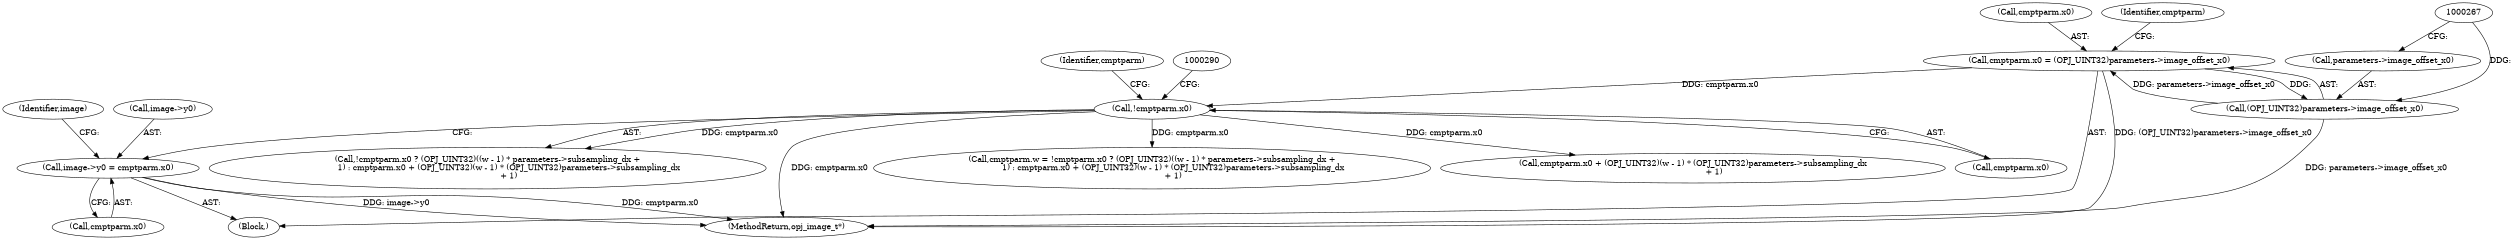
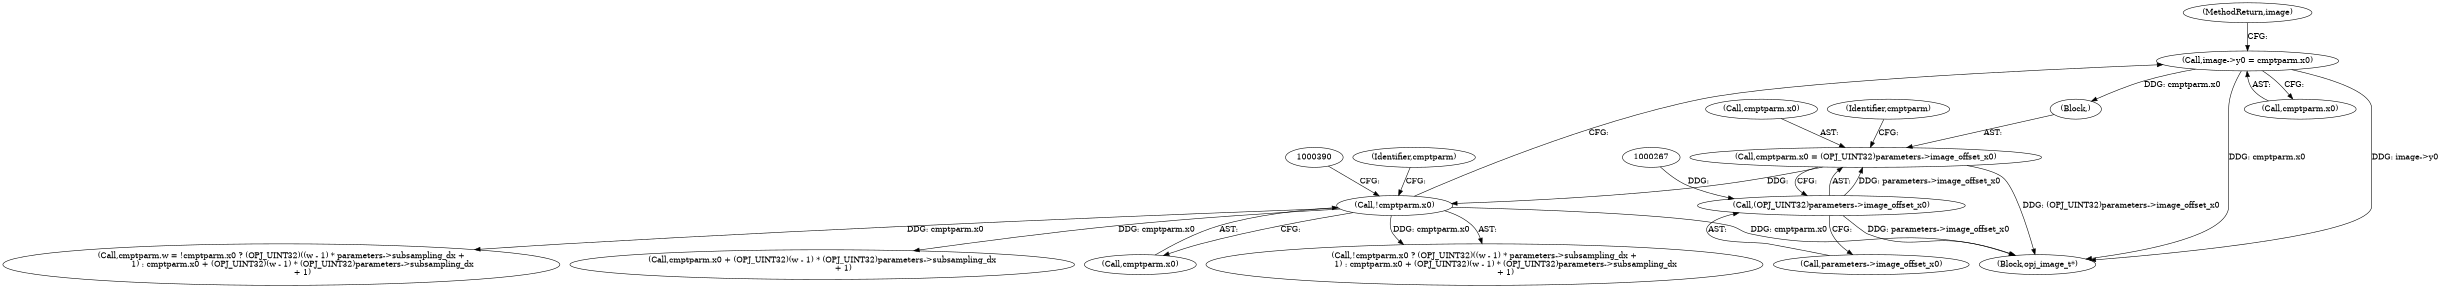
edge "1000267" -> "(Call,parameters->image_offset_x0)": now "(Call,(OPJ_UINT32)parameters->image_offset_x0)" -> "(Call,parameters->image_offset_x0)"
node "1000290": label "1000290" -> "1000390"
edge "(Call,cmptparm.x0 = (OPJ_UINT32)parameters->image_offset_x0)" -> "(Call,!cmptparm.x0)": label "DDG: cmptparm.x0" -> "DDG: "
edge "(Call,cmptparm.x0 = (OPJ_UINT32)parameters->image_offset_x0)" -> "(Call,(OPJ_UINT32)parameters->image_offset_x0)": label "DDG: " -> "CFG: "
node "(Identifier,image)": label "(Identifier,image)" -> "(MethodReturn,image)"
node "(Call,image->y0)": removed
edge "(Call,image->y0 = cmptparm.x0)" -> "(Block,)": label "AST: " -> "DDG: cmptparm.x0"
edge "(Call,cmptparm.x0 = (OPJ_UINT32)parameters->image_offset_x0)" -> "(Block,)": reversed
node "(MethodReturn,opj_image_t*)": label "(MethodReturn,opj_image_t*)" -> "(Block,opj_image_t*)"
